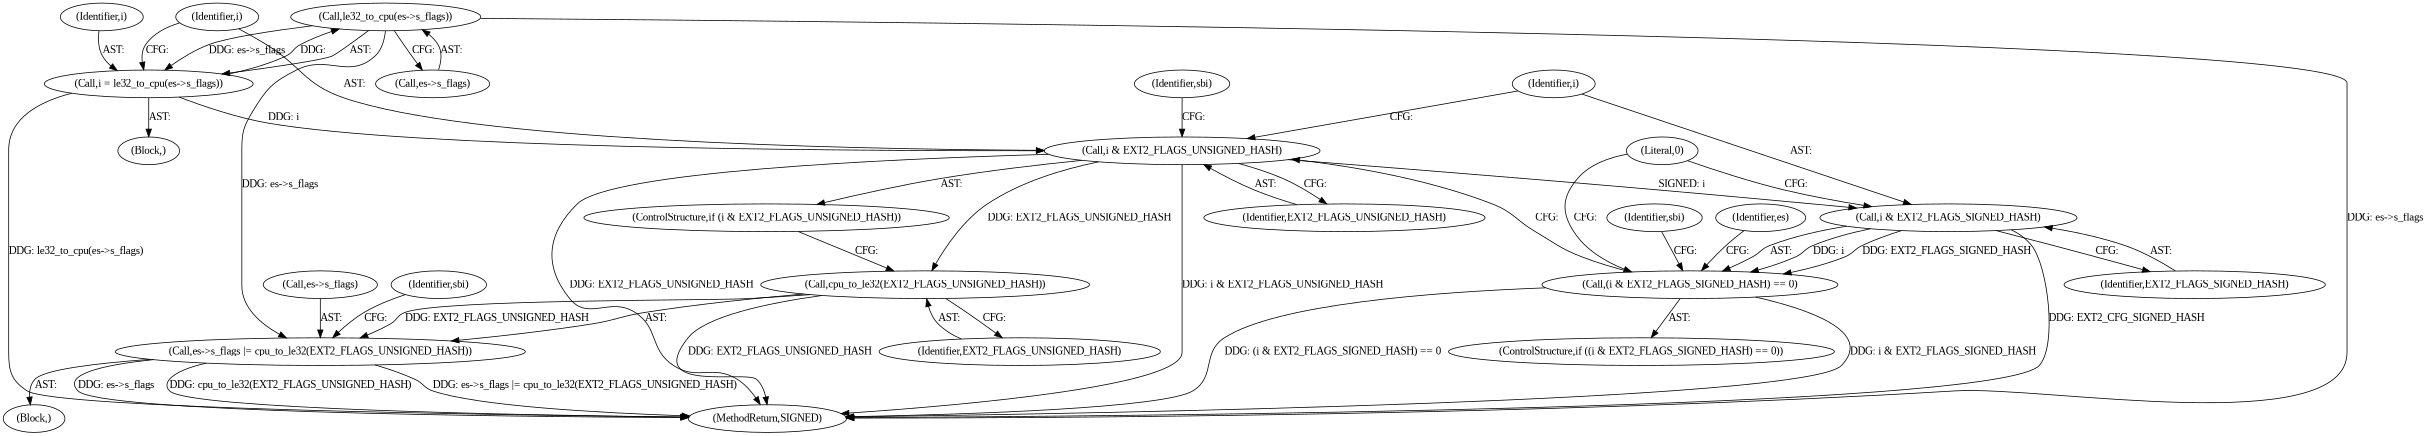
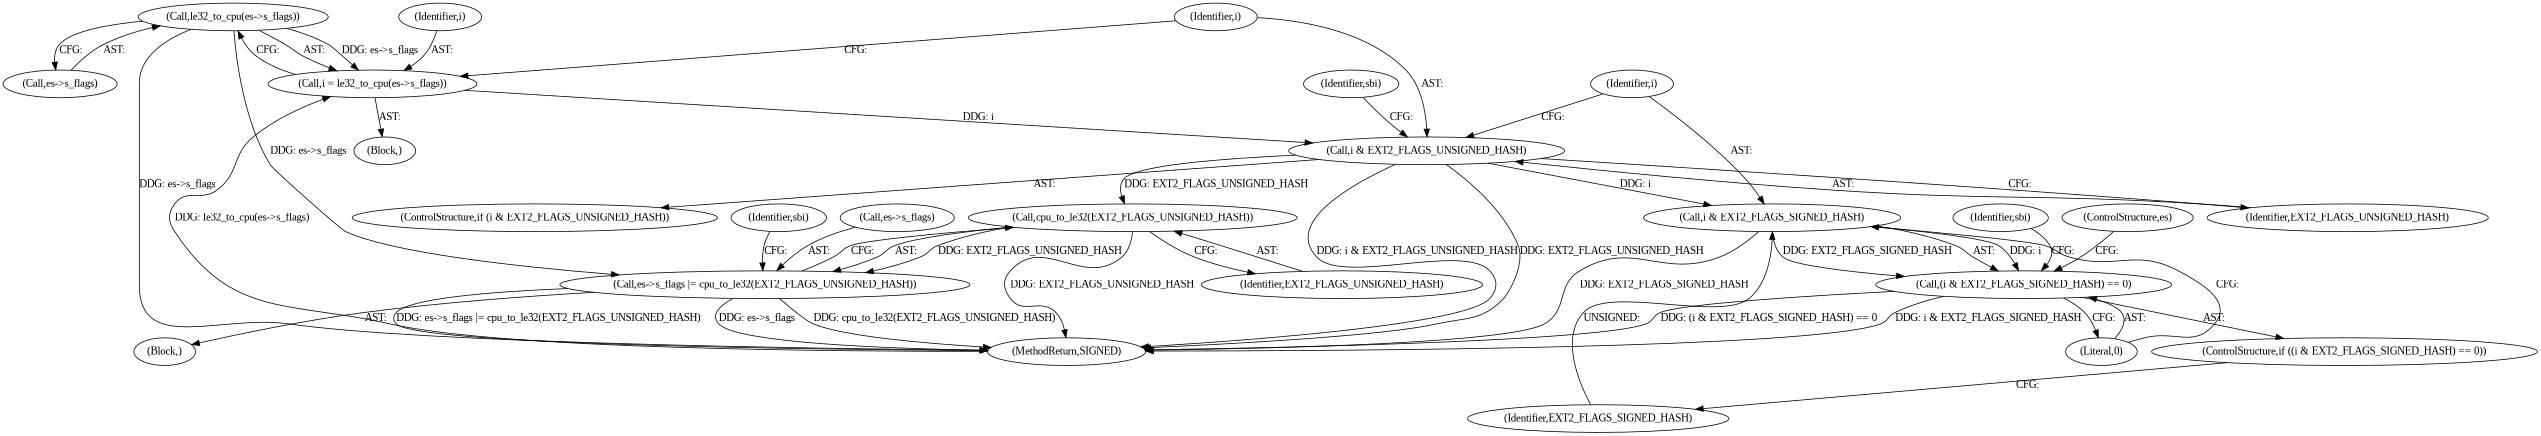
edge "(Call,i = le32_to_cpu(es->s_flags))" -> "(Call,le32_to_cpu(es->s_flags))": label "DDG: " -> "CFG: "
edge "(Call,i & EXT2_FLAGS_UNSIGNED_HASH)" -> "(Call,i & EXT2_FLAGS_SIGNED_HASH)": label "SIGNED: i" -> "DDG: i"
edge "(Call,(i & EXT2_FLAGS_SIGNED_HASH) == 0)" -> "(Call,i & EXT2_FLAGS_UNSIGNED_HASH)": now "(Call,(i & EXT2_FLAGS_SIGNED_HASH) == 0)" -> "(Literal,0)"
edge "(Literal,0)" -> "(Call,(i & EXT2_FLAGS_SIGNED_HASH) == 0)": label "CFG: " -> "AST: "
node "(Identifier,es)": label "(Identifier,es)" -> "(ControlStructure,es)"
edge "(ControlStructure,if (i & EXT2_FLAGS_UNSIGNED_HASH))" -> "(Call,cpu_to_le32(EXT2_FLAGS_UNSIGNED_HASH))": now "(Call,es->s_flags |= cpu_to_le32(EXT2_FLAGS_UNSIGNED_HASH))" -> "(Call,cpu_to_le32(EXT2_FLAGS_UNSIGNED_HASH))"
edge "(Call,i & EXT2_FLAGS_SIGNED_HASH)" -> "(Identifier,EXT2_FLAGS_SIGNED_HASH)": now "(ControlStructure,if ((i & EXT2_FLAGS_SIGNED_HASH) == 0))" -> "(Identifier,EXT2_FLAGS_SIGNED_HASH)"
edge "(Identifier,EXT2_FLAGS_SIGNED_HASH)" -> "(Call,i & EXT2_FLAGS_SIGNED_HASH)": label "AST: " -> "UNSIGNED: "
edge "(Call,i & EXT2_FLAGS_SIGNED_HASH)" -> "(MethodReturn,SIGNED)": label "DDG: EXT2_CFG_SIGNED_HASH" -> "DDG: EXT2_FLAGS_SIGNED_HASH"
edge "(Call,i = le32_to_cpu(es->s_flags))" -> "(MethodReturn,SIGNED)": reversed
